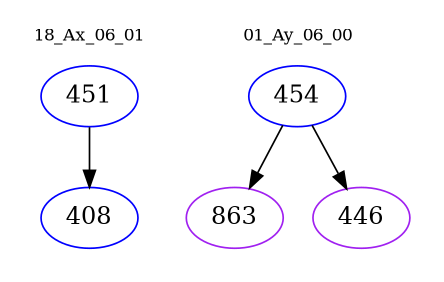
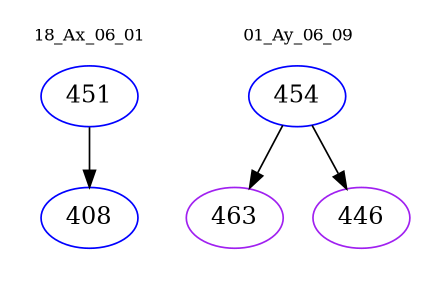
cluster "01_Ay_06_00": label "01_Ay_06_00" -> "01_Ay_06_09"
node "863": label "863" -> "463"
